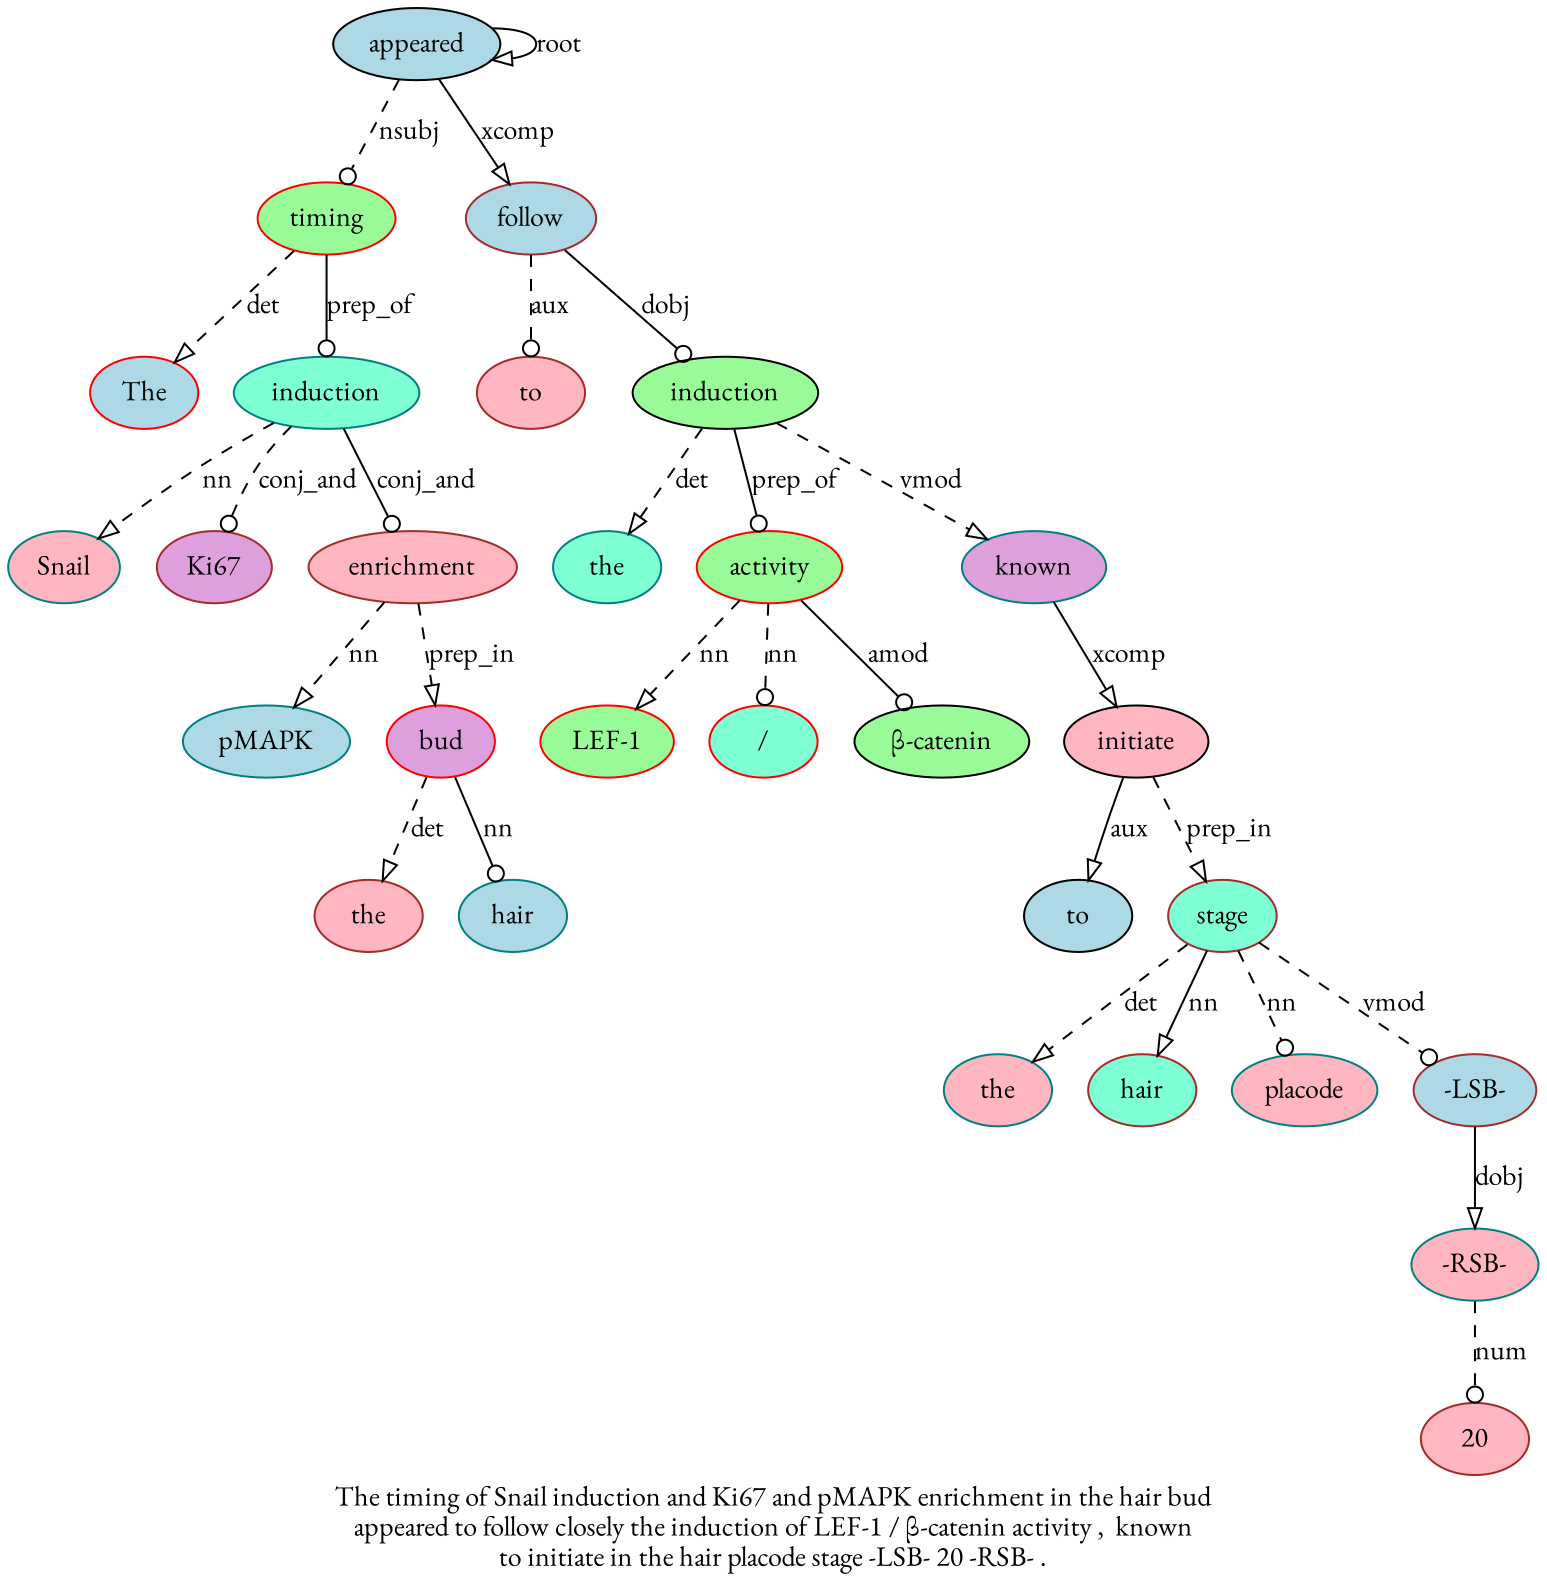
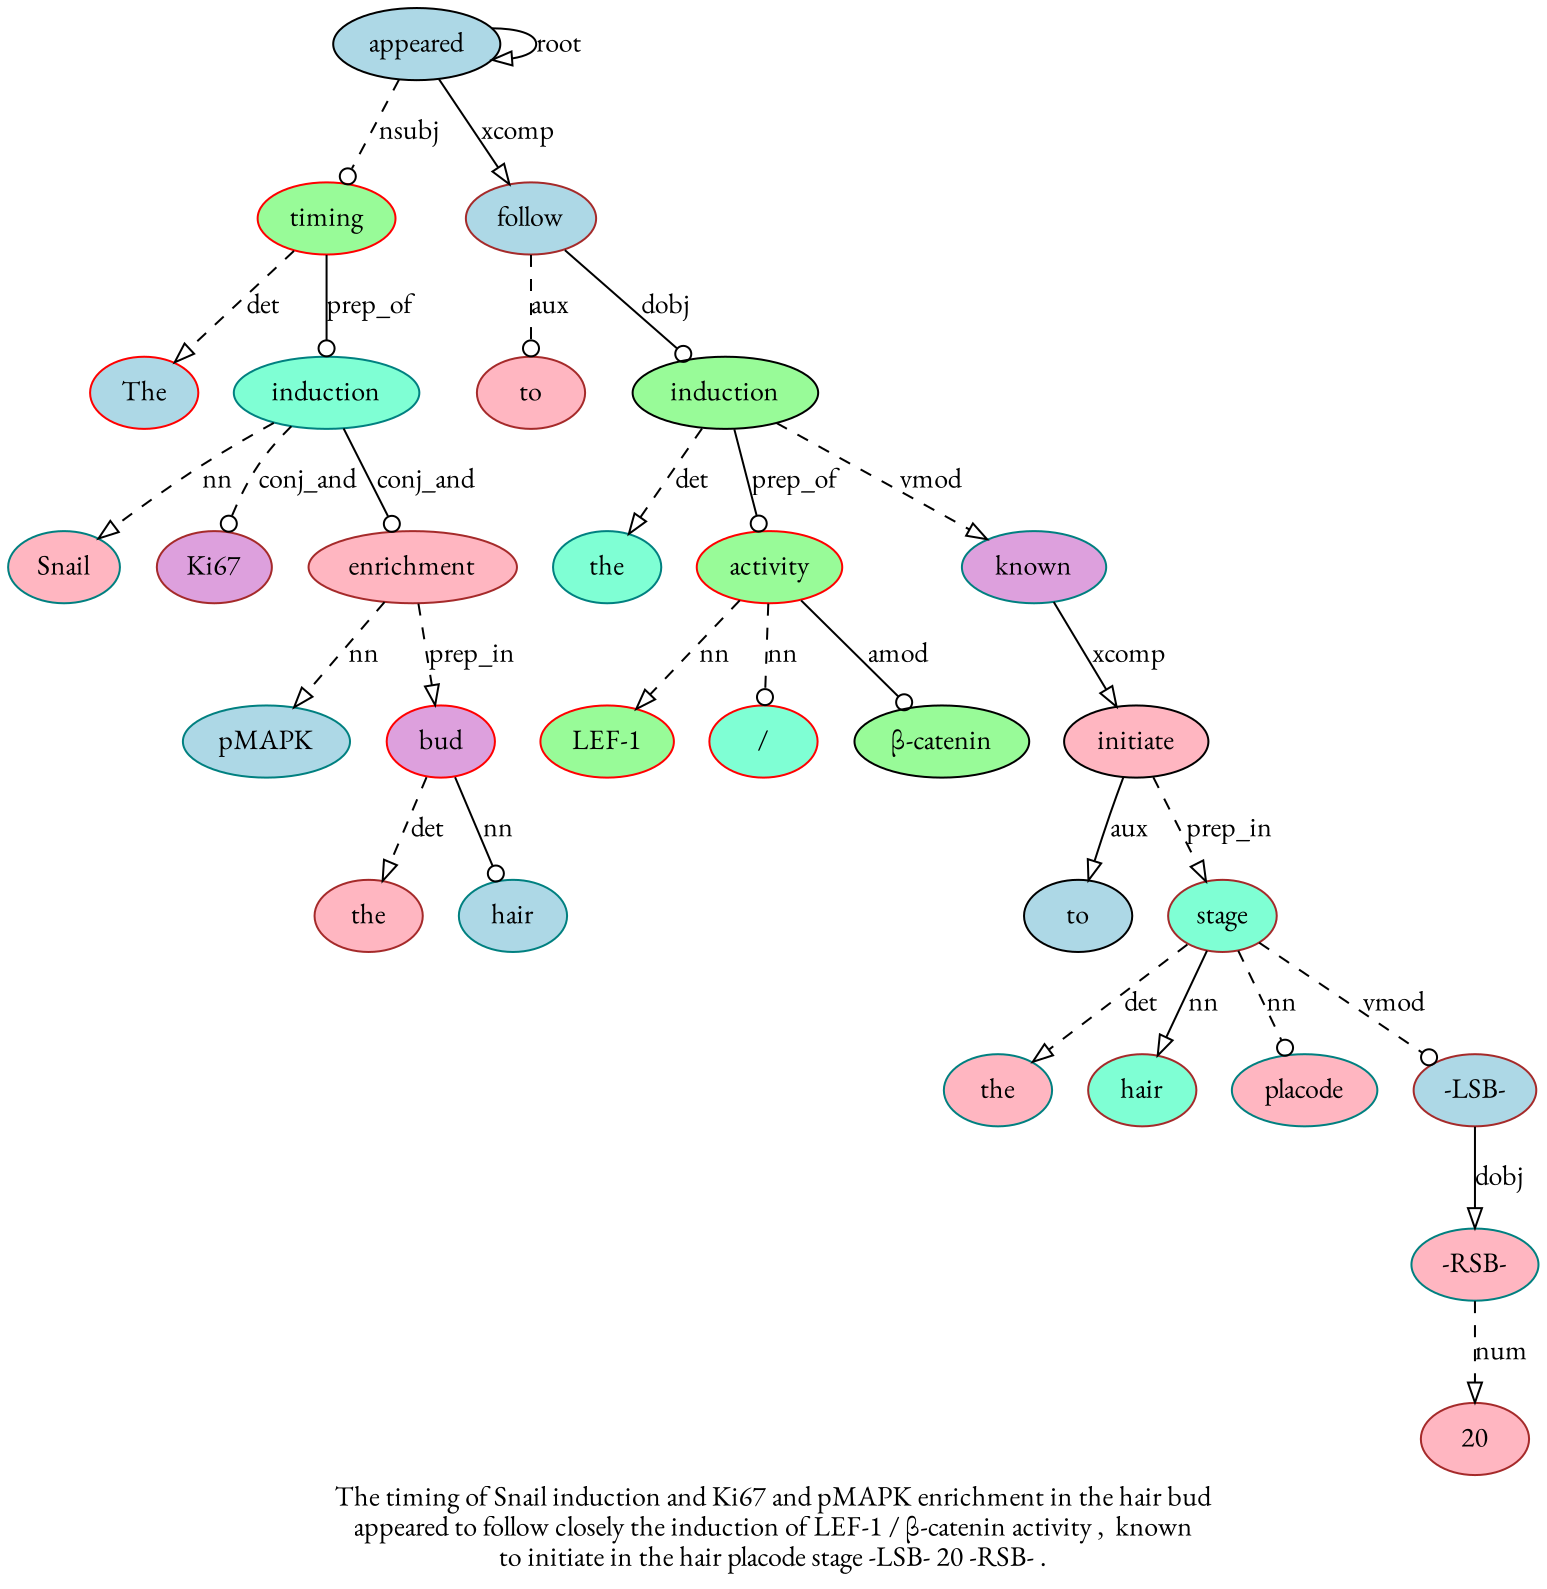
edge "-RSB-" -> "20": arrowhead odot -> onormal
